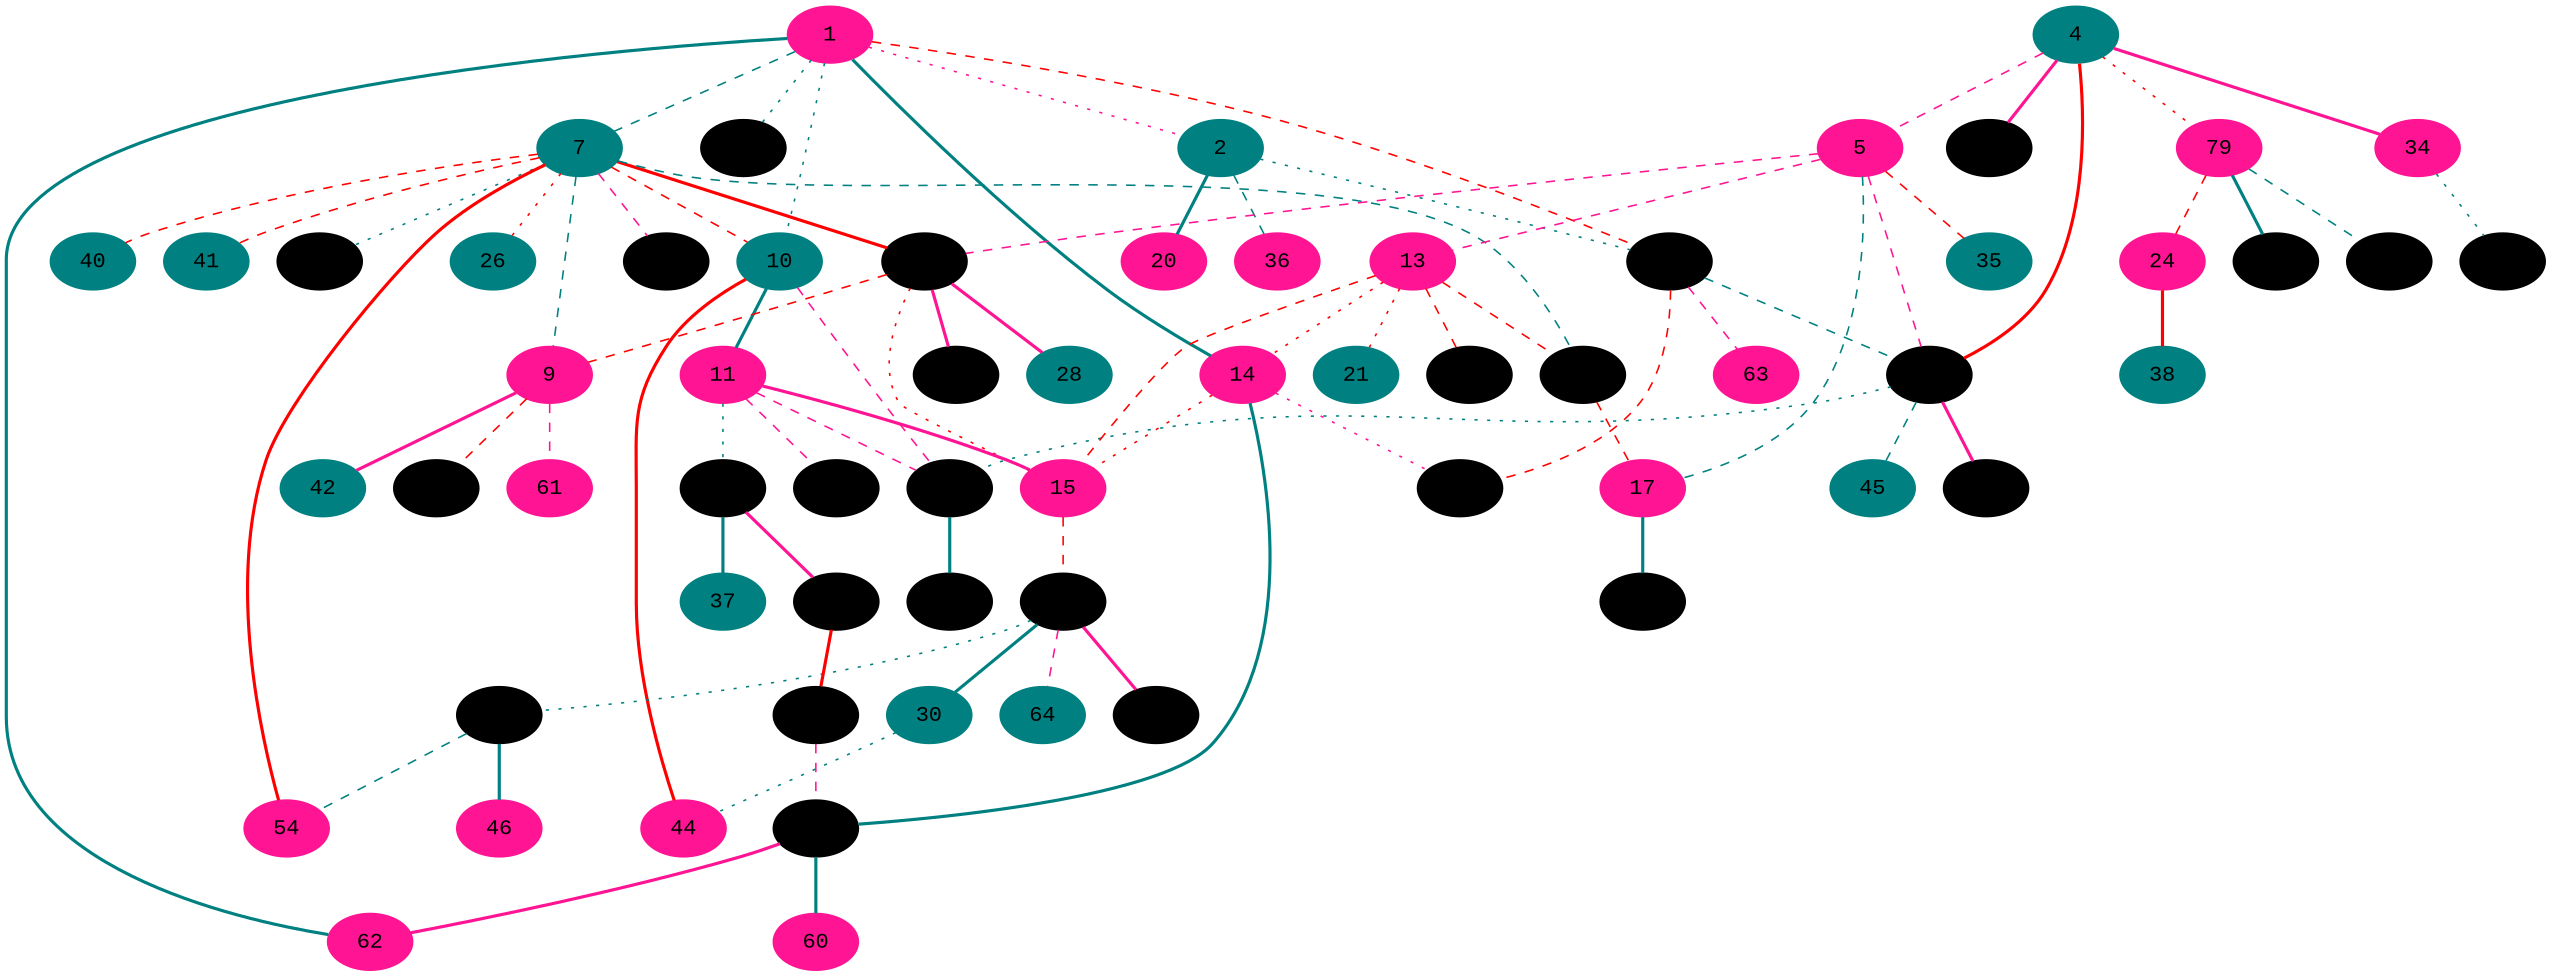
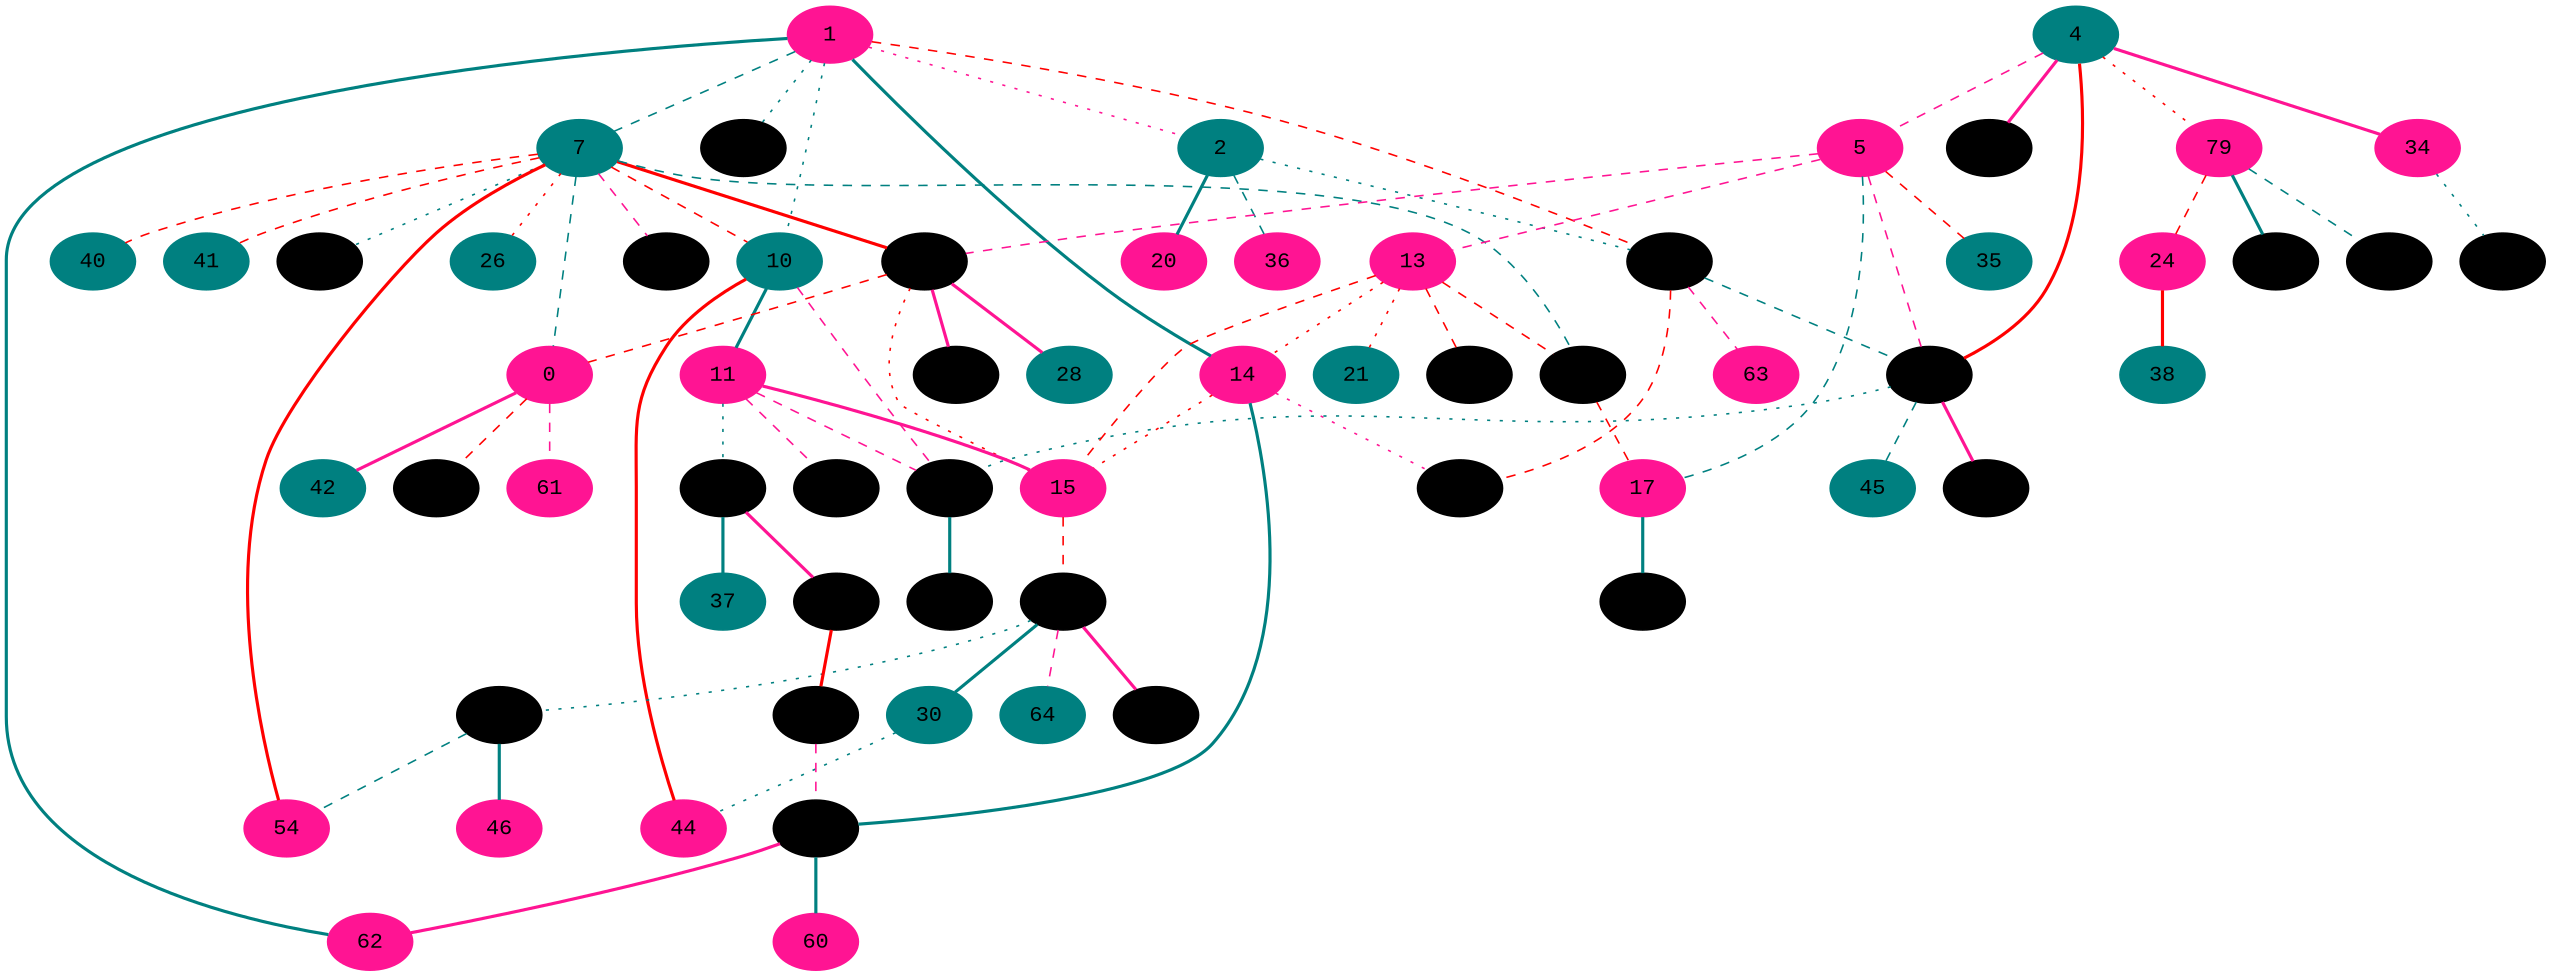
node "9": label "9" -> "0"
